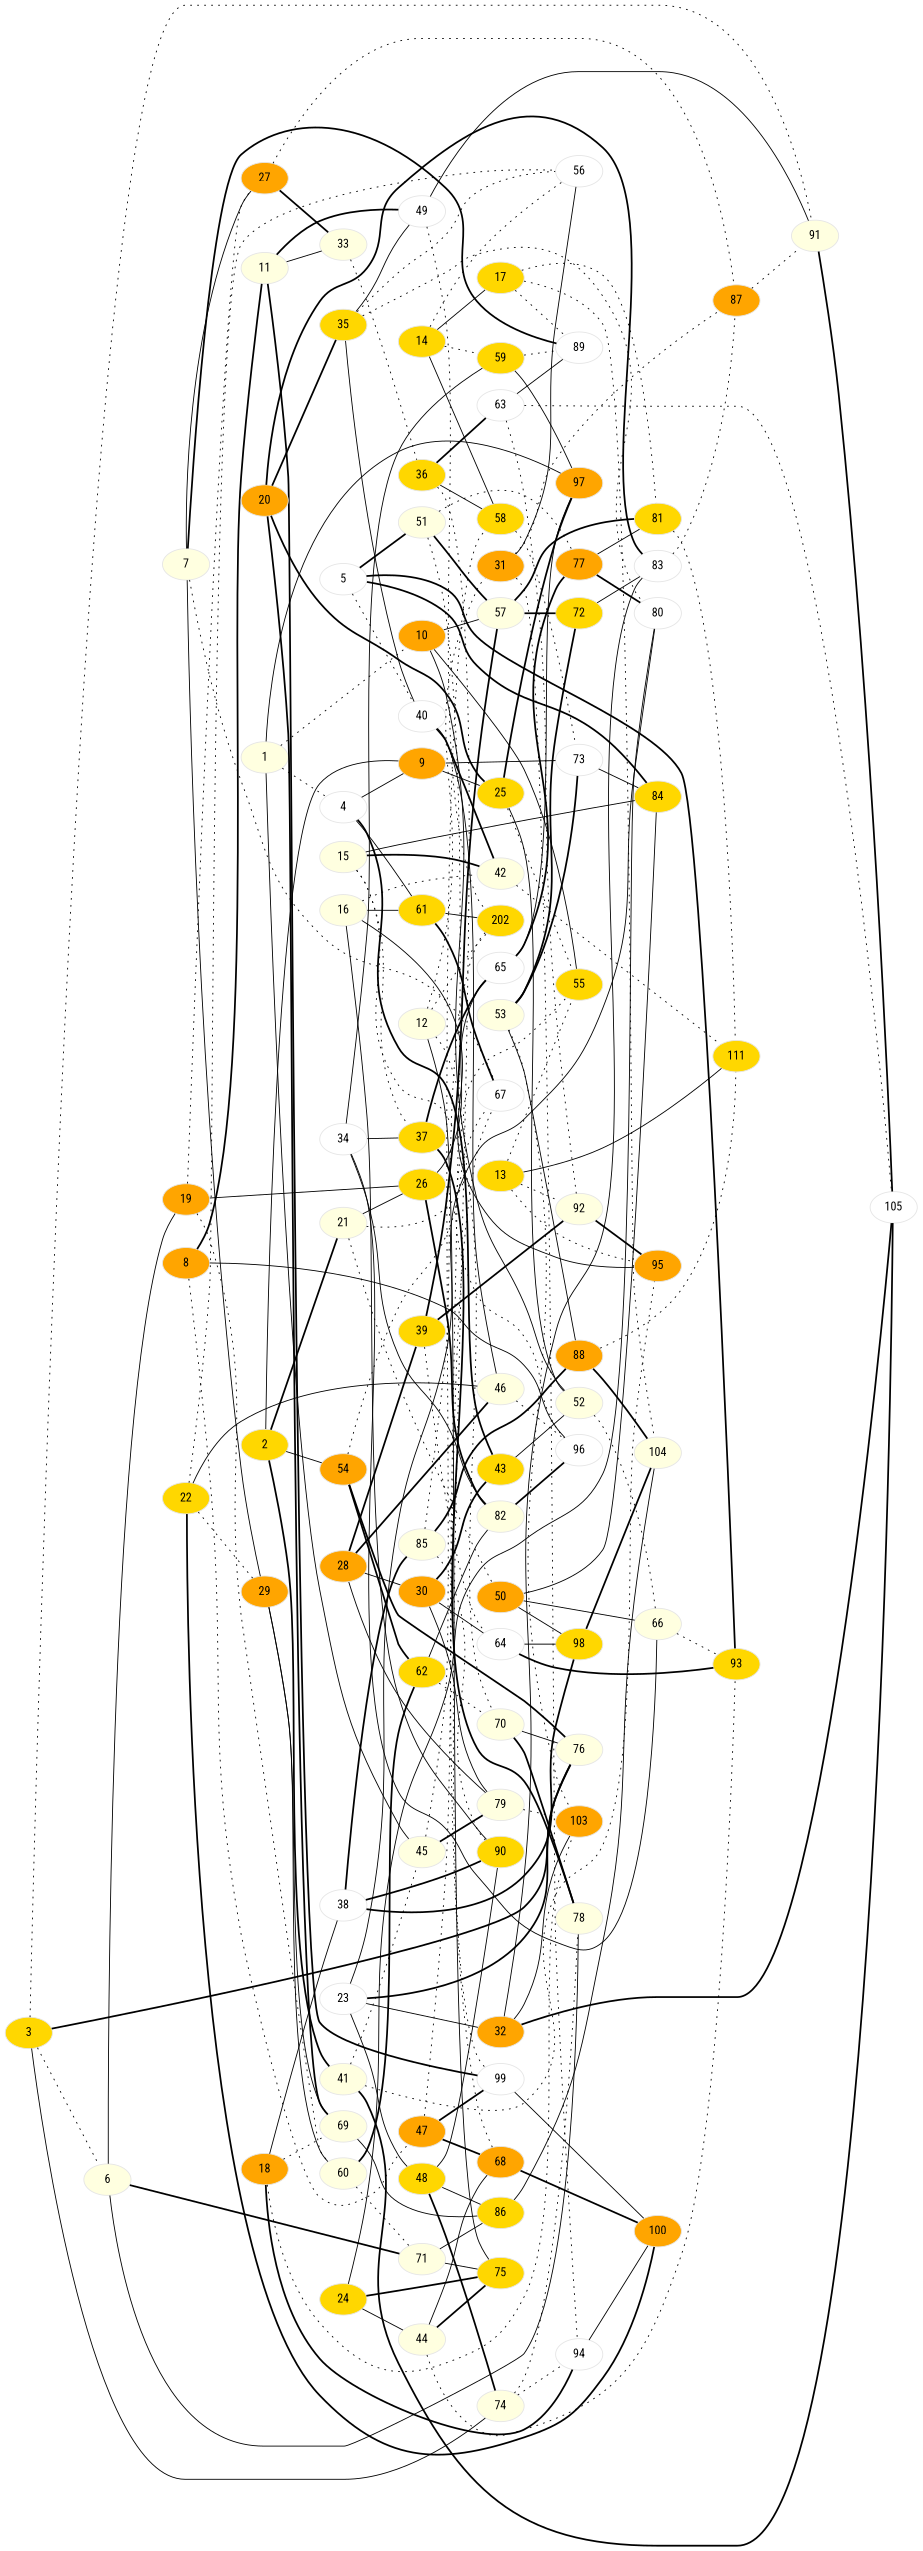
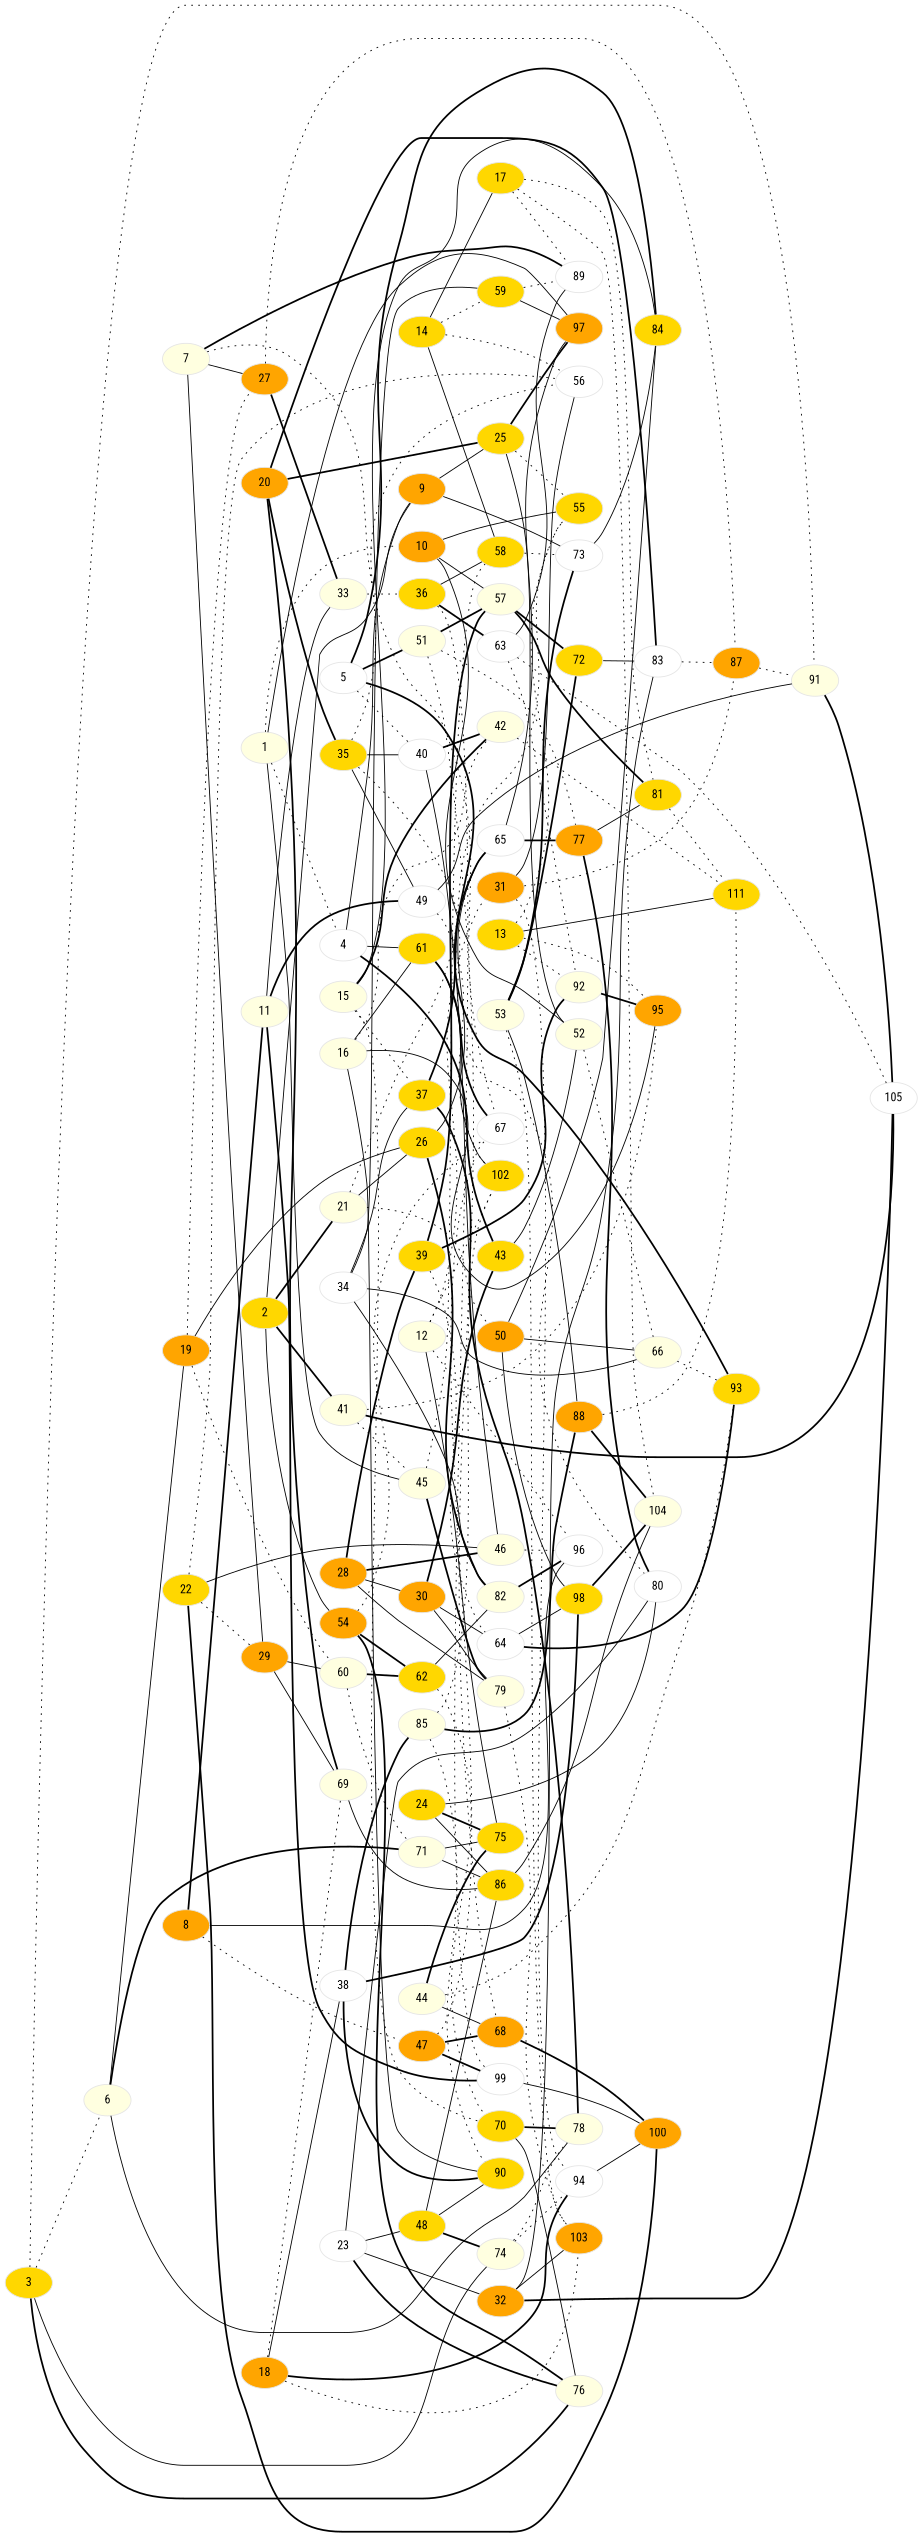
node "202": label "202" -> "102"
node "70": fillcolor lightyellow -> gold
edge "24" -- "44": now "24" -- "86"
